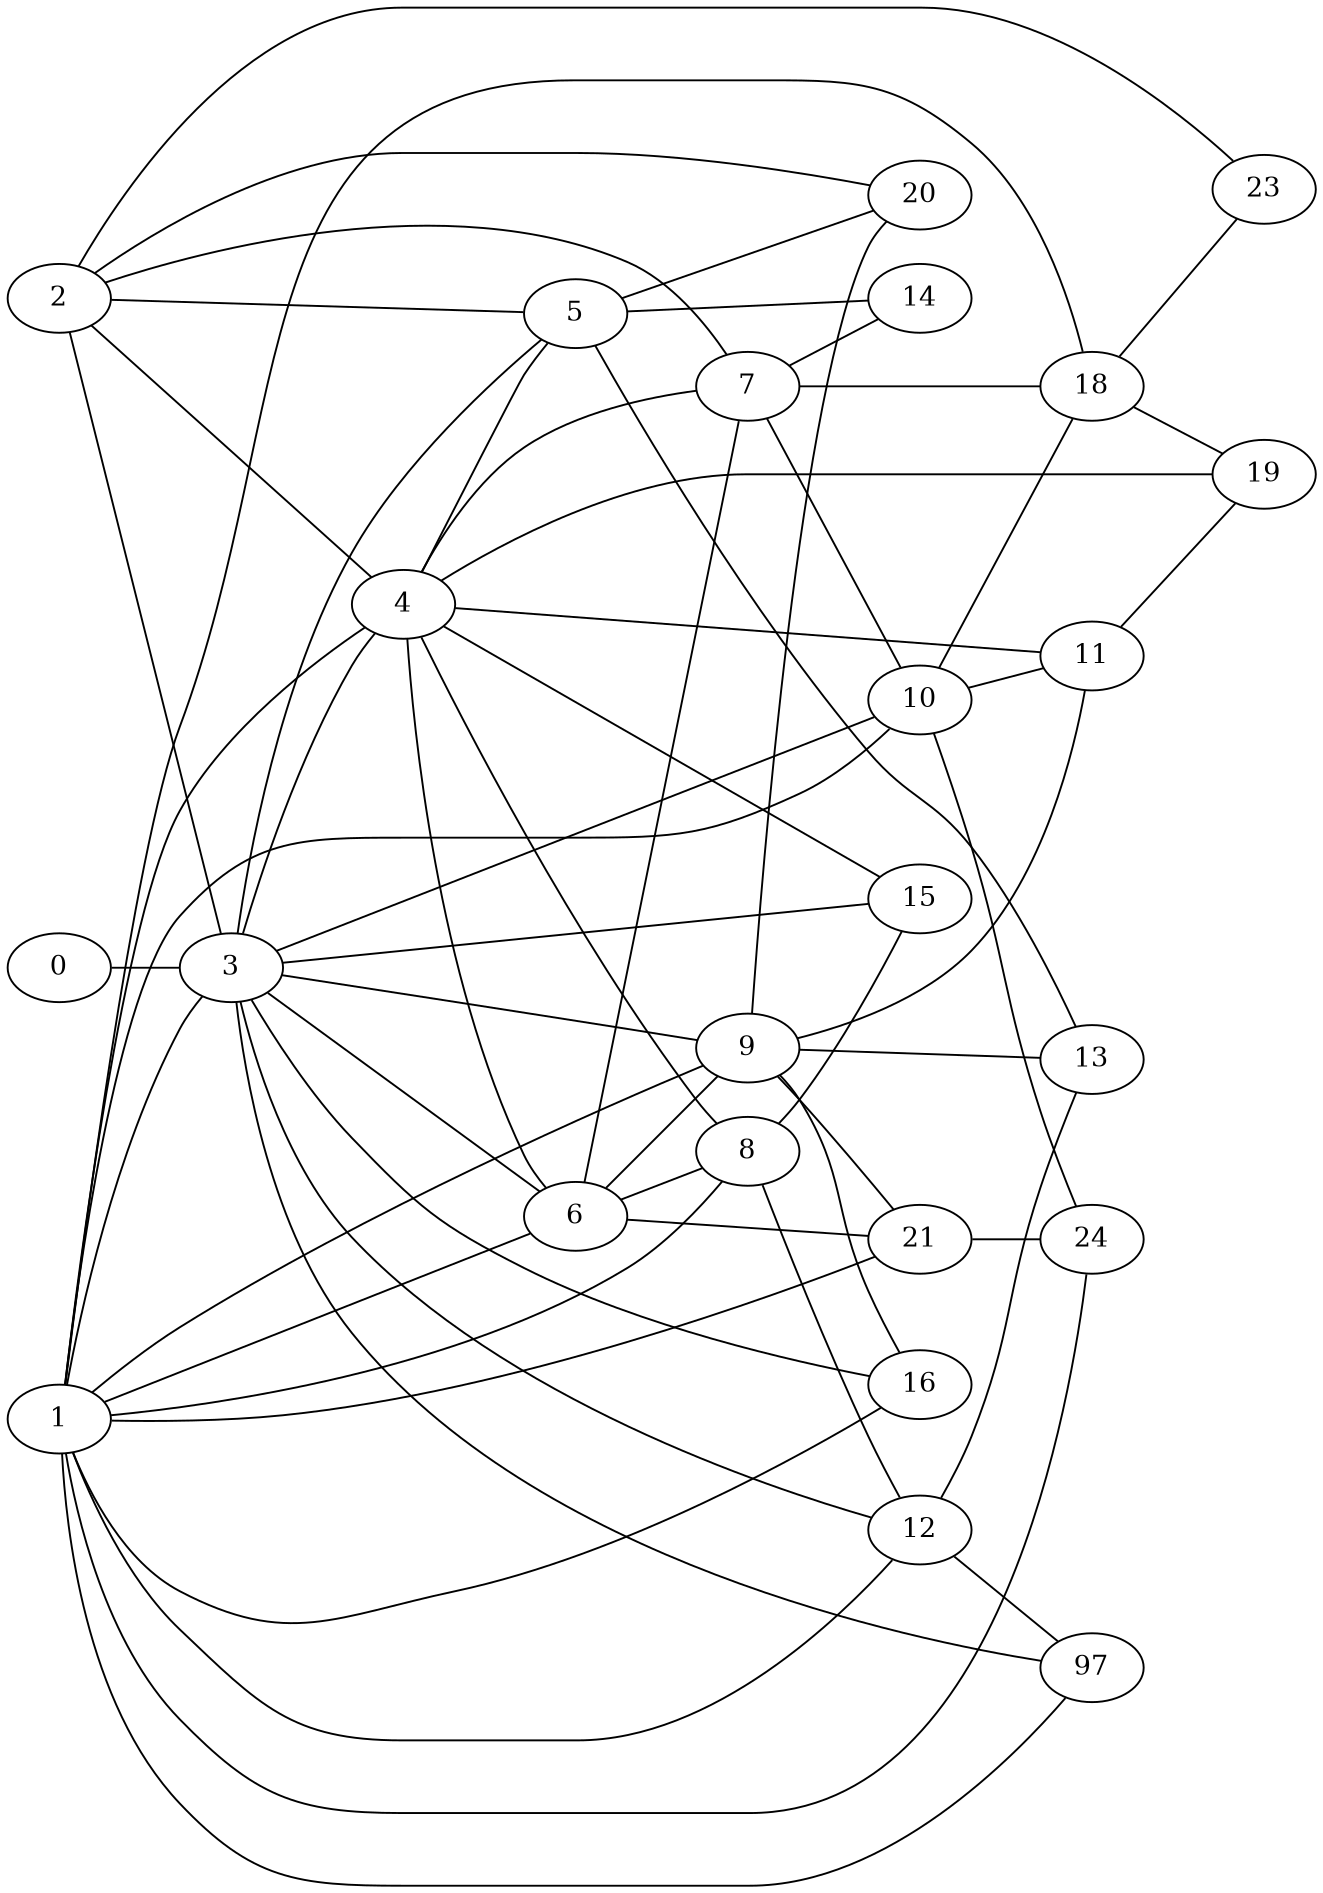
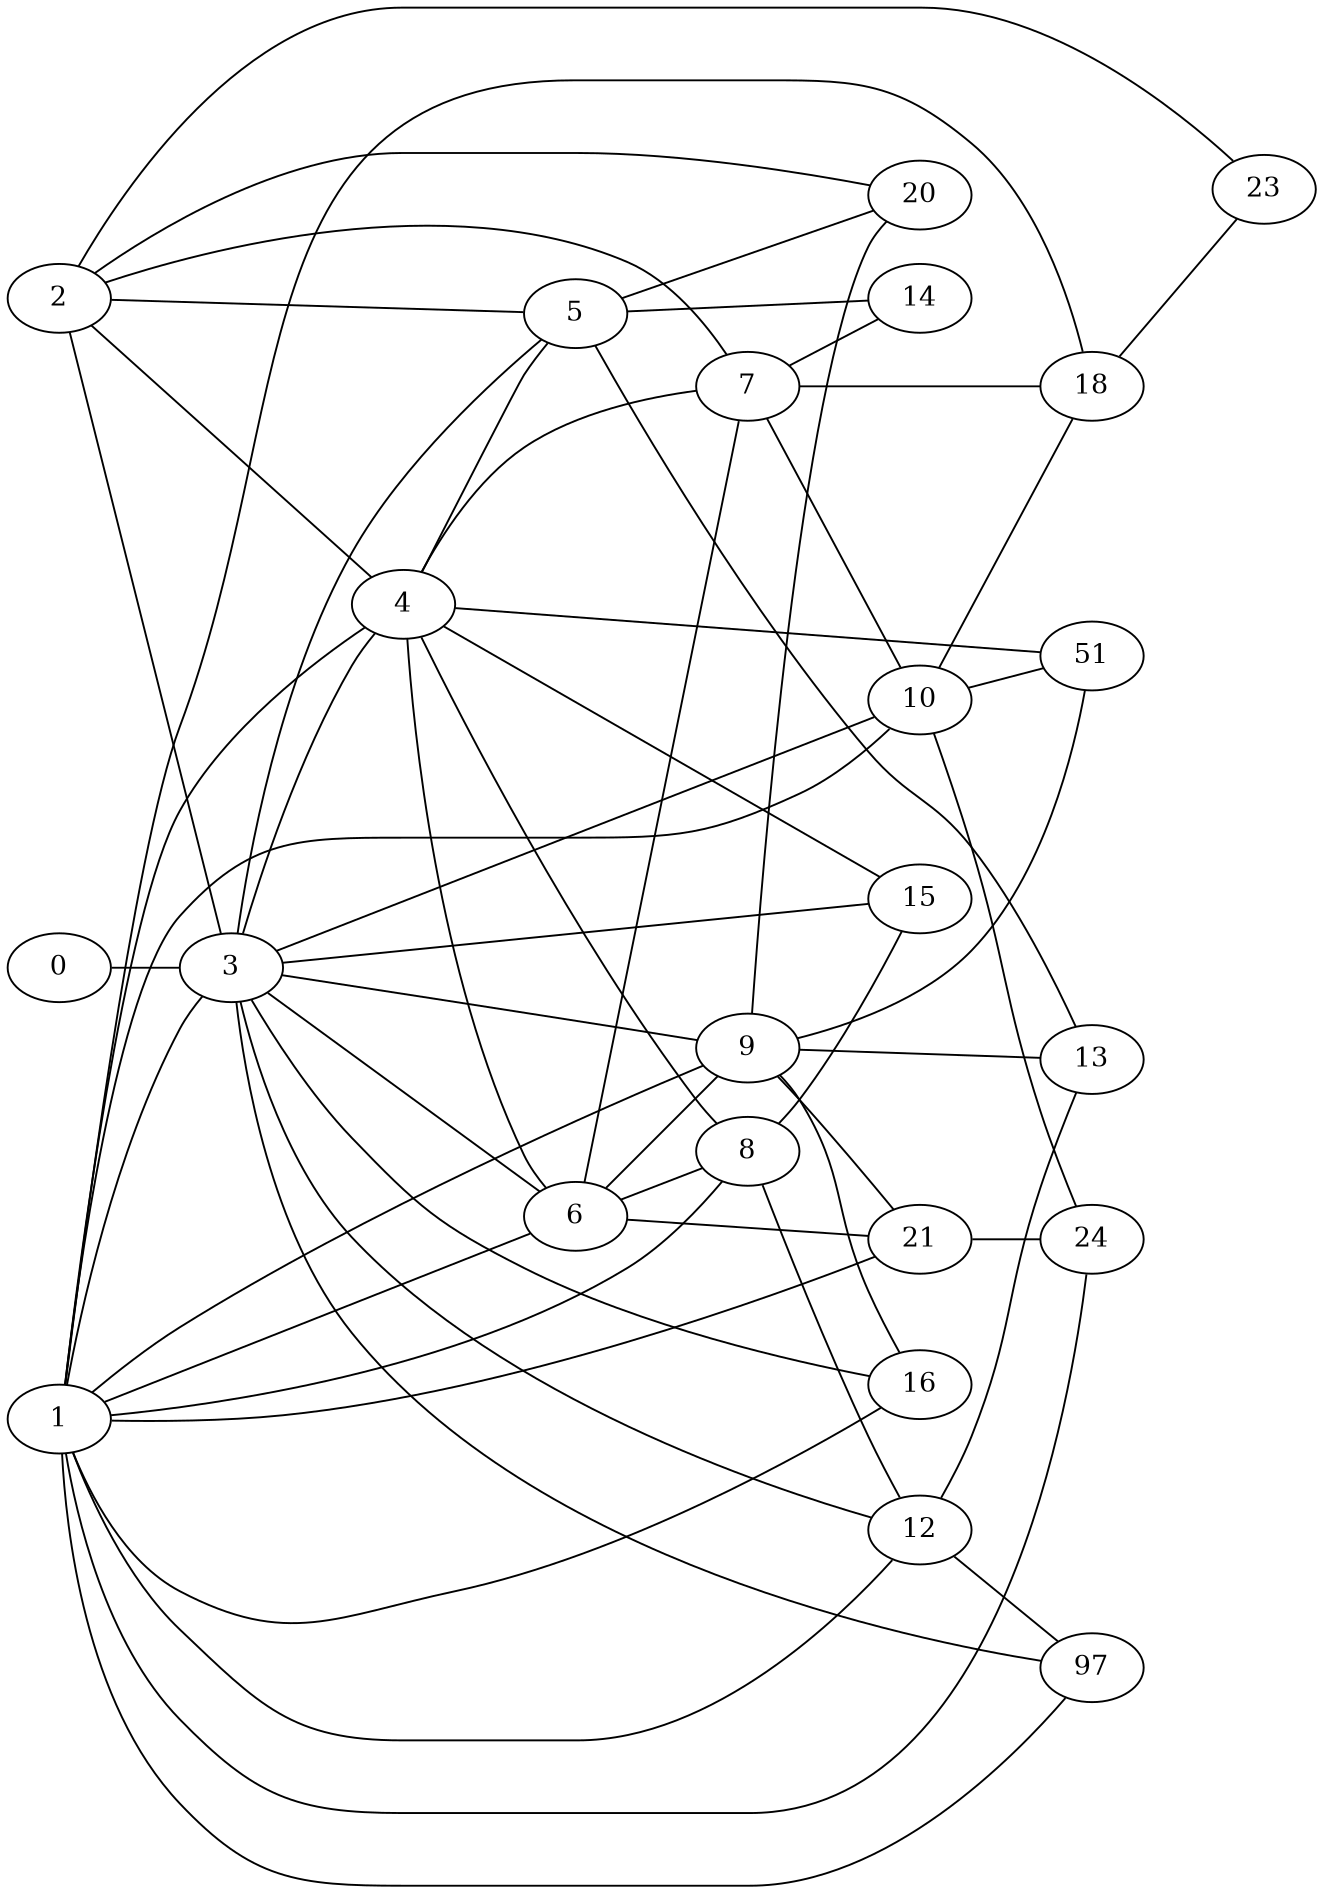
node "19": removed
node "11": label "11" -> "51"
